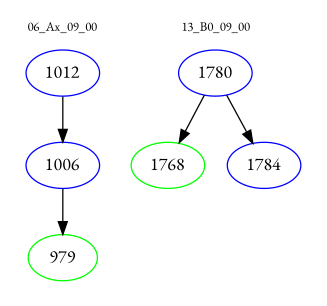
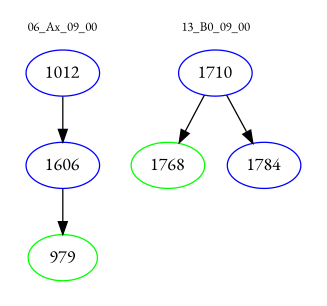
node "1780": label "1780" -> "1710"
node "1006": label "1006" -> "1606"
